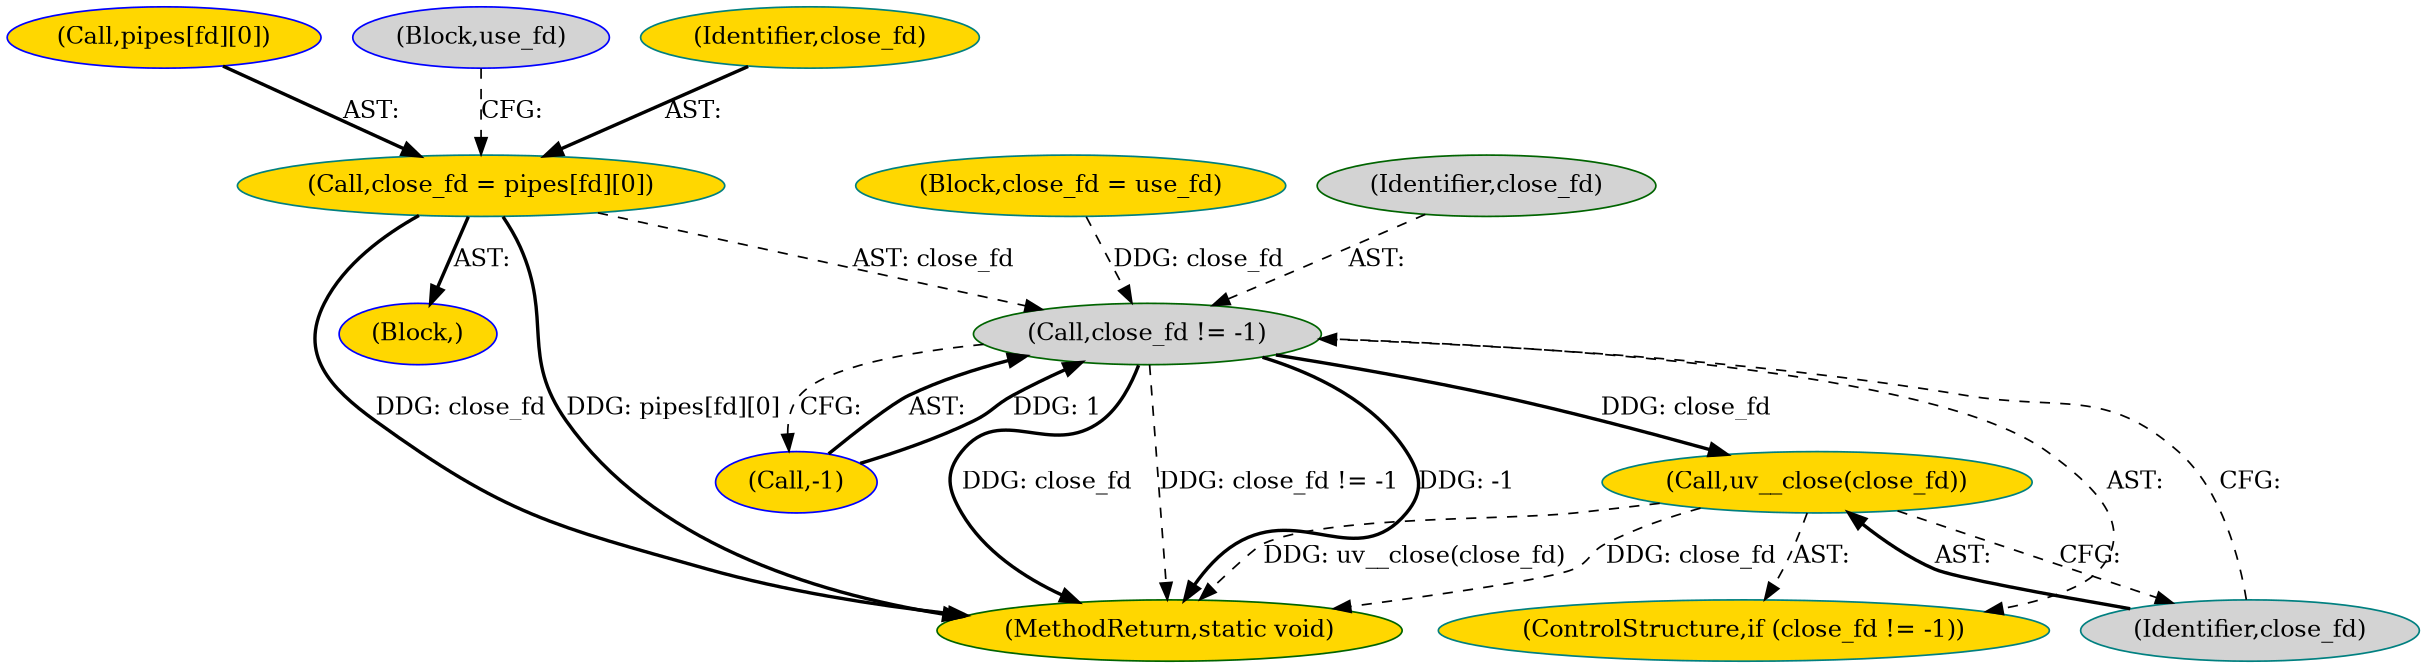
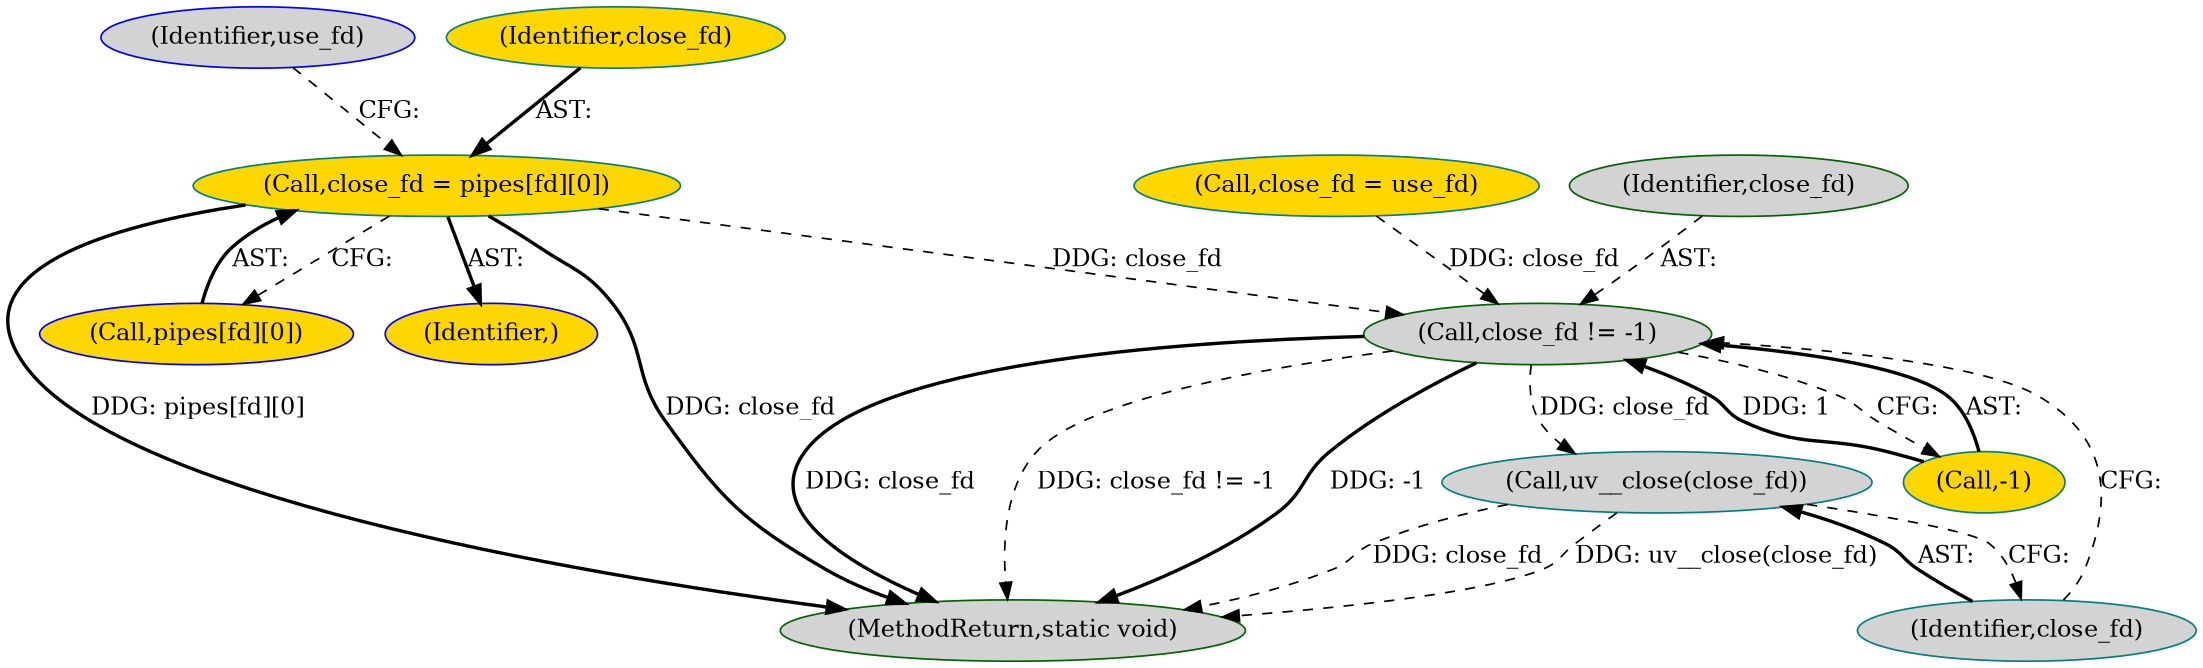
node "(Block,use_fd)": label "(Block,use_fd)" -> "(Identifier,use_fd)"
node "(Block,close_fd = use_fd)": label "(Block,close_fd = use_fd)" -> "(Call,close_fd = use_fd)"
edge "(Call,close_fd = pipes[fd][0])" -> "(Call,pipes[fd][0])": added, label "CFG:"
edge "(Call,close_fd = pipes[fd][0])" -> "(Call,close_fd != -1)": label "AST: close_fd" -> "DDG: close_fd"
node "(Block,)": label "(Block,)" -> "(Identifier,)"
edge "(Call,close_fd != -1)" -> "(Call,uv__close(close_fd))": style bold -> dashed
node "(Call,-1)": color blue -> teal
node "(Call,uv__close(close_fd))": fillcolor gold -> lightgrey
node "(MethodReturn,static void)": fillcolor gold -> lightgrey
node "(ControlStructure,if (close_fd != -1))": removed
